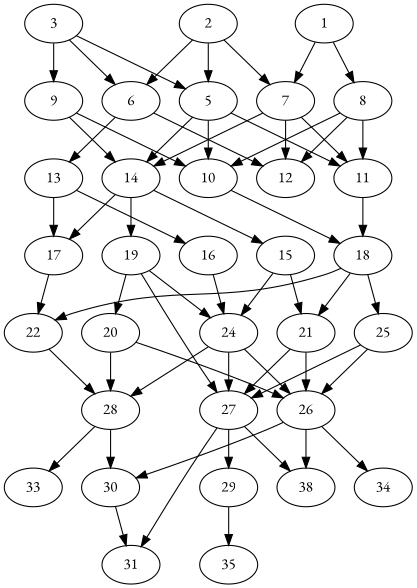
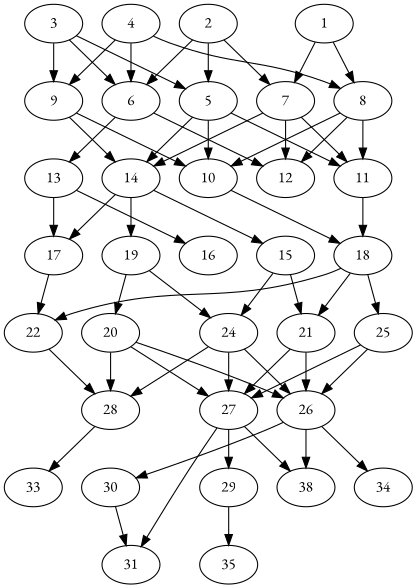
node "4": added
edge "16" -> "24": removed
edge "19" -> "27": now "20" -> "27"
edge "28" -> "30": removed
